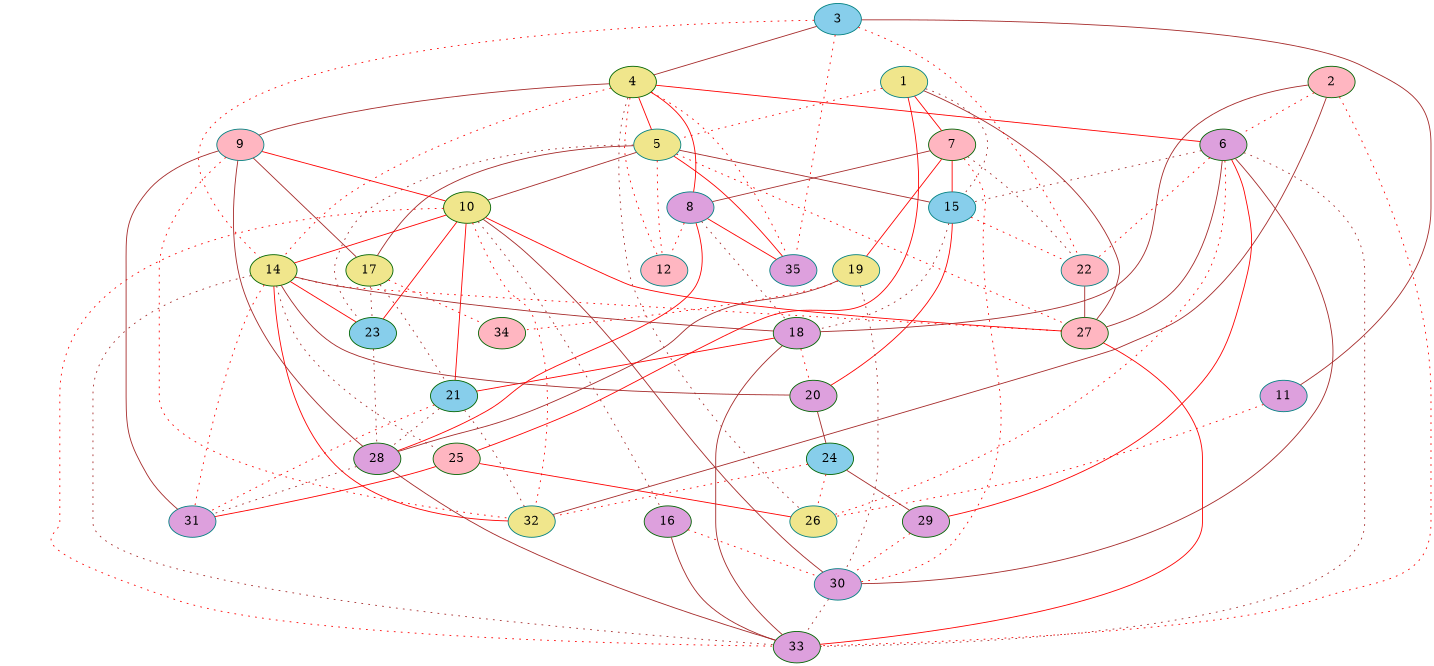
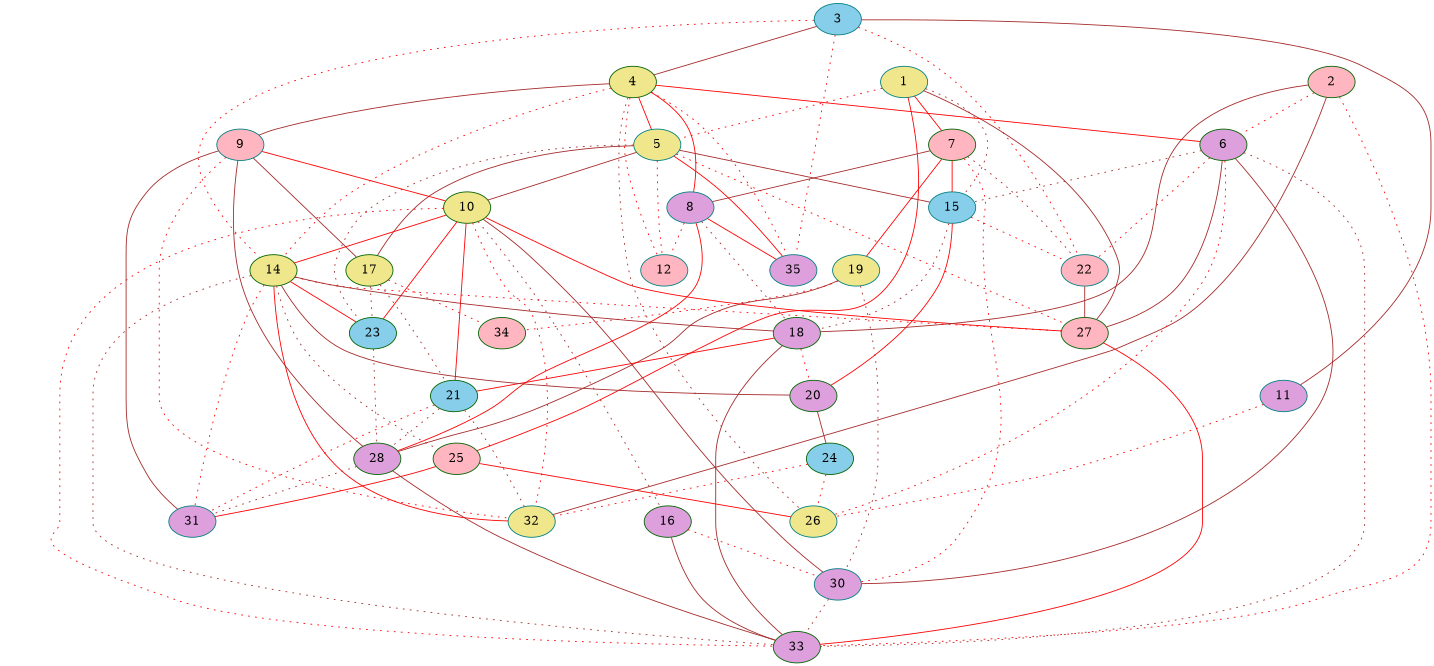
node "29": removed
